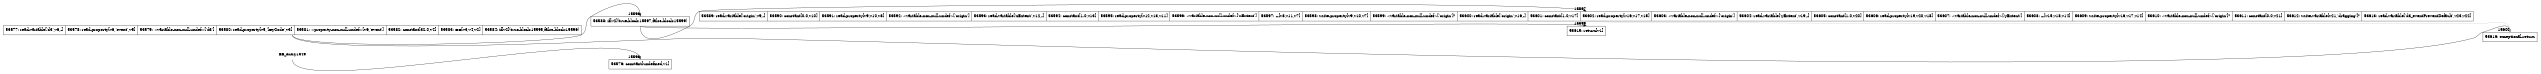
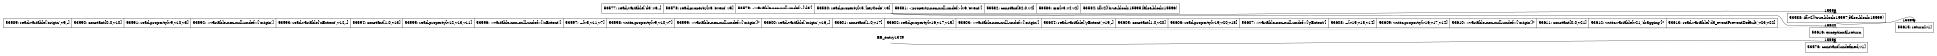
edge "53588: if[v2](true-block:15597,false-block:15599)" -> "53589: read-variable['origin',v9,-]": removed
